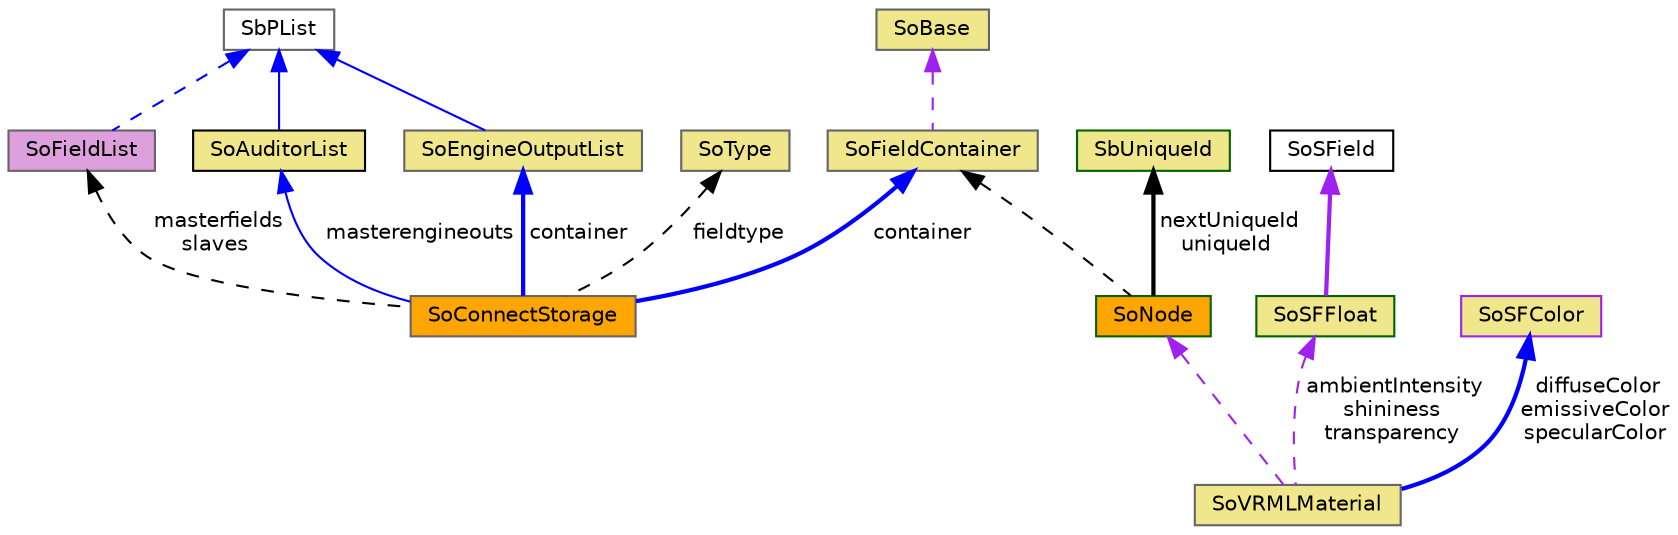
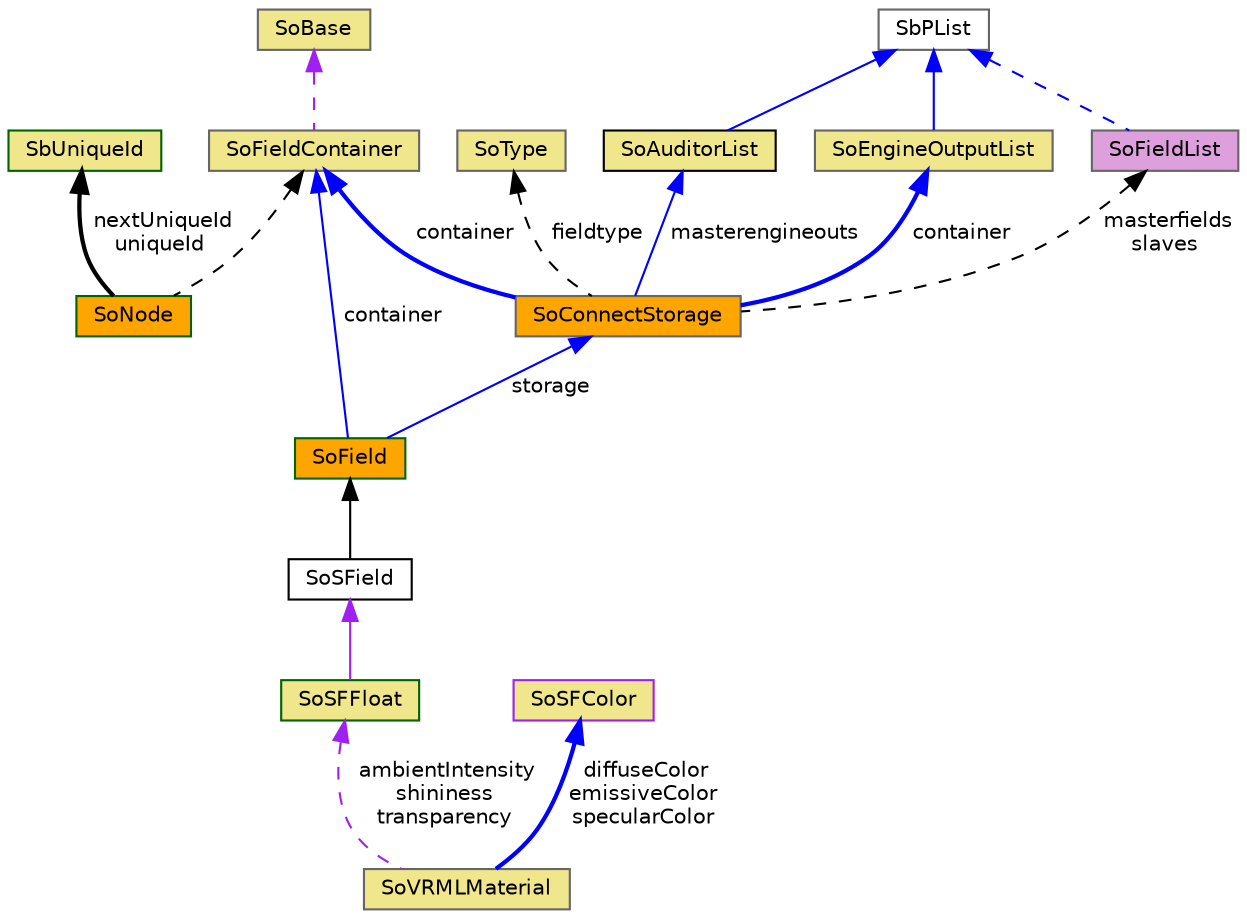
edge "SoSFFloat" -> "SoSField": style bold -> solid
edge "SoVRMLMaterial" -> "SoNode": removed
node "SoField": added
